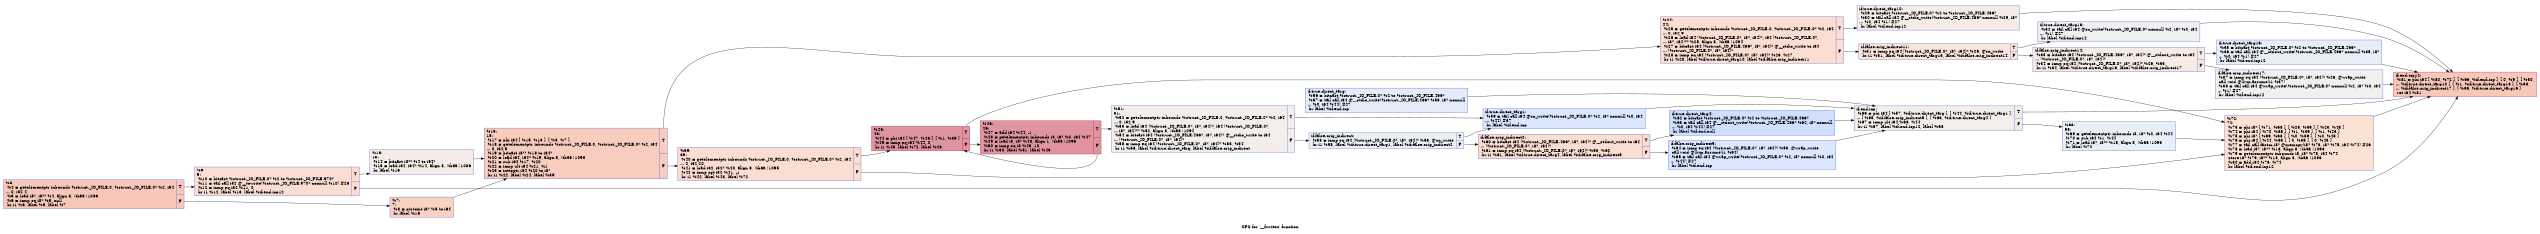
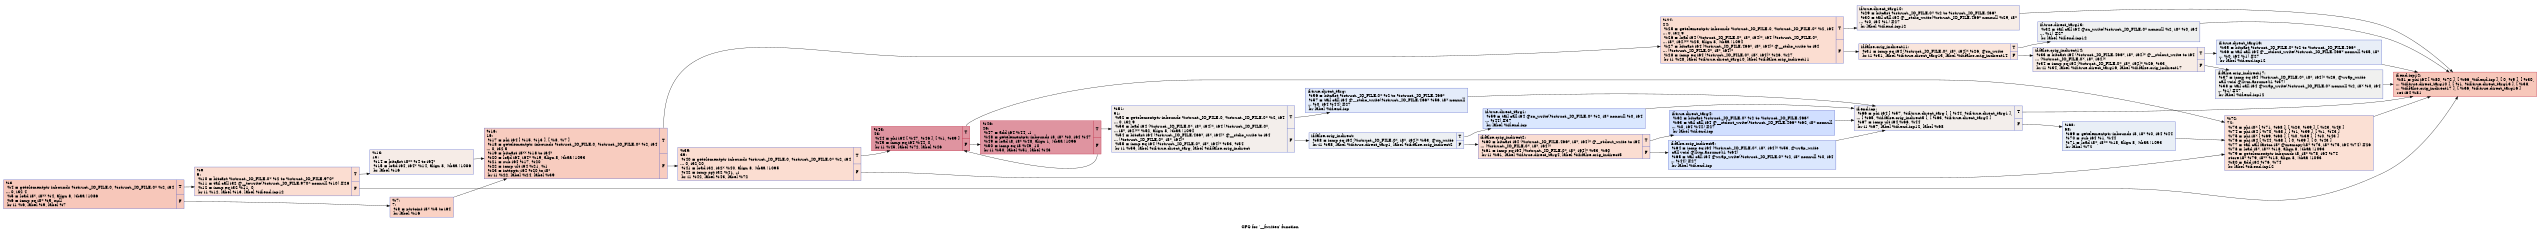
edge "%51:" -> "if.true.direct_targ1:": now "%51:" -> "if.true.direct_targ:"
node "if.true.direct_targ4:": text "br label %if.end.null" -> "br label %if.end.icp"
